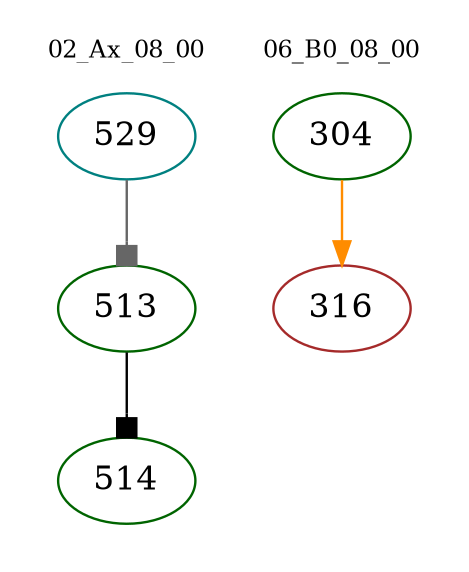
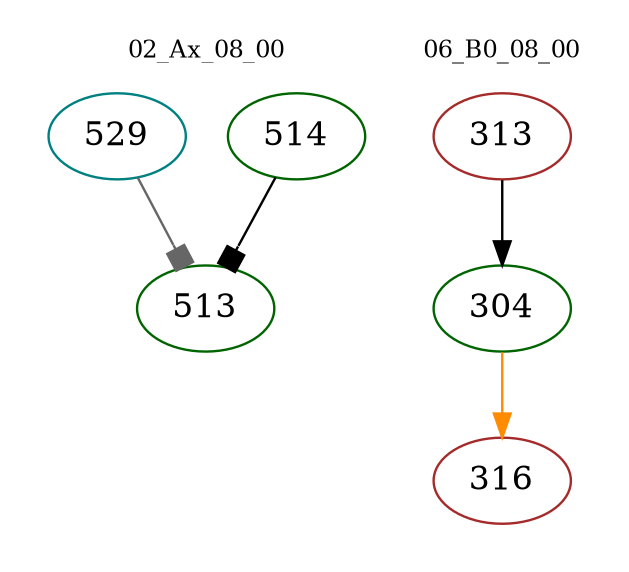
node "313": added
edge "513" -> "514": reversed
